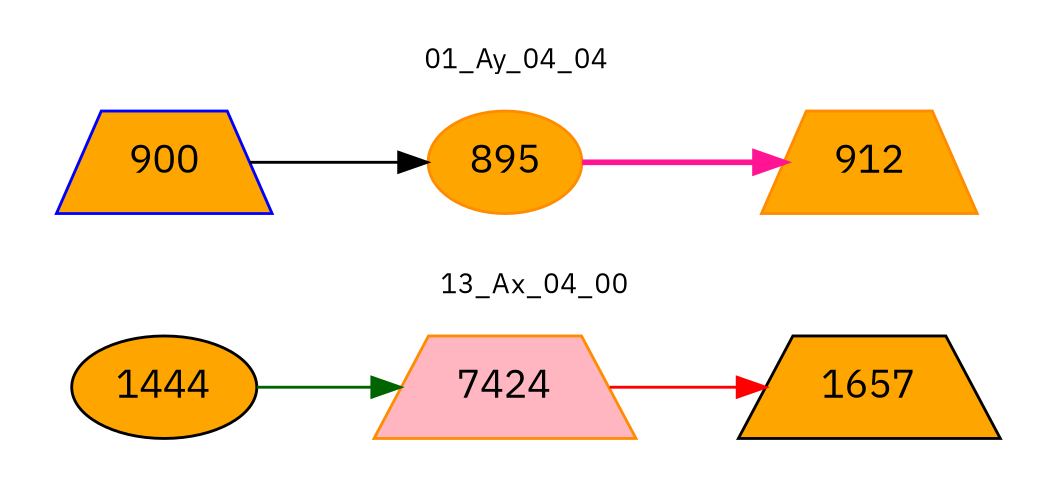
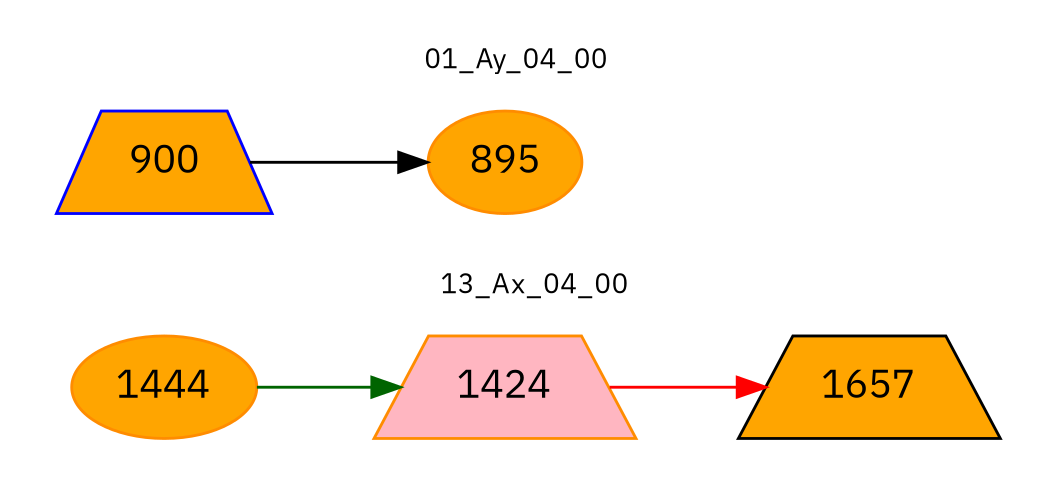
cluster "01_Ay_04_04": label "01_Ay_04_04" -> "01_Ay_04_00"
node "912": removed
node "1444": color black -> darkorange
node "7424": label "7424" -> "1424"
